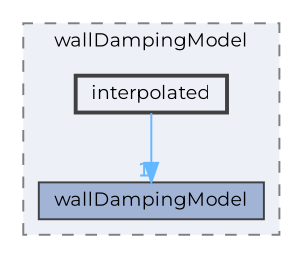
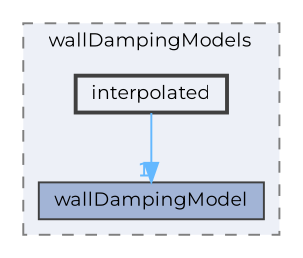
cluster "wallDampingModel": label "wallDampingModel" -> "wallDampingModels"
